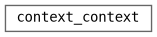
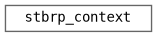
node "context_context": label "context_context" -> "stbrp_context"
